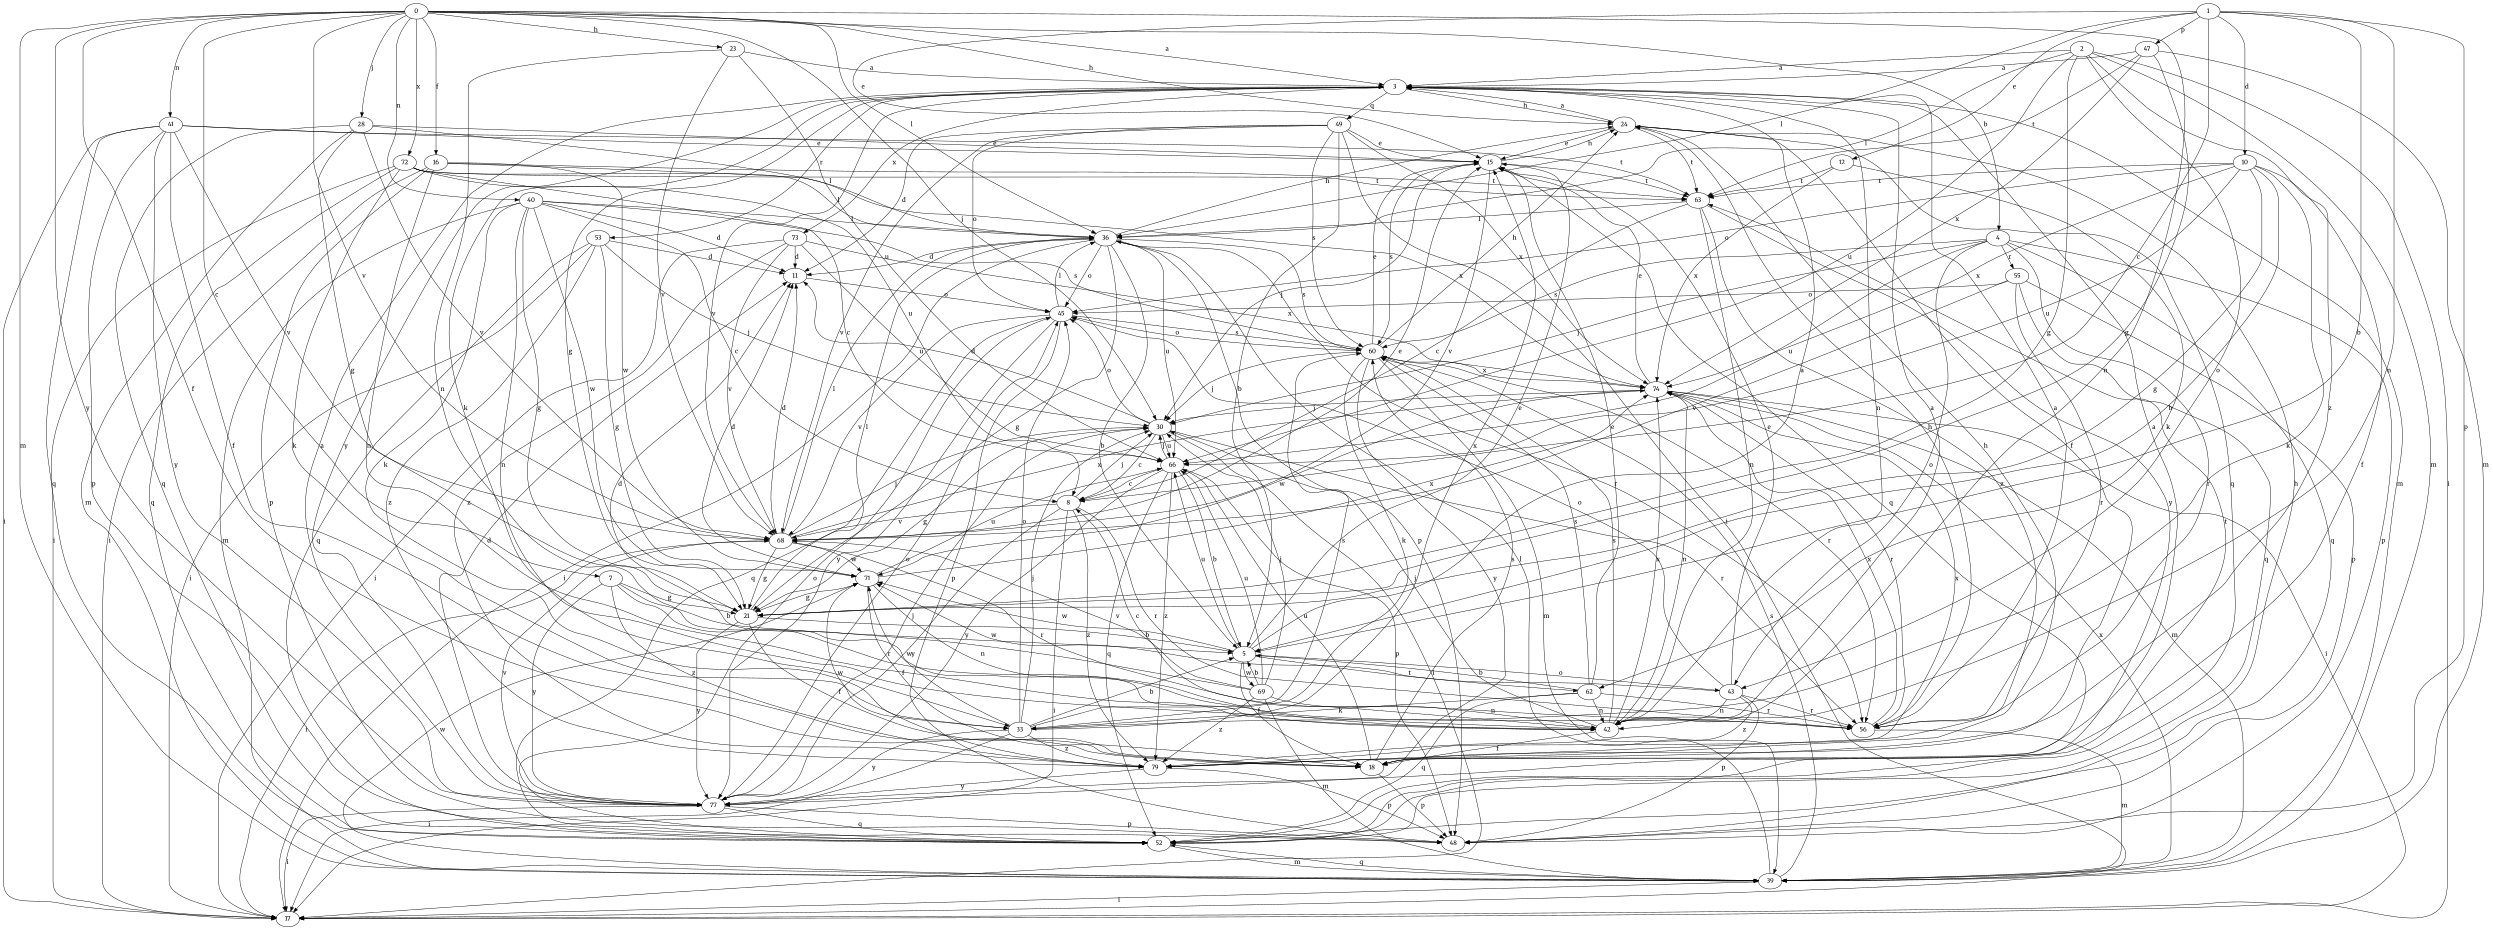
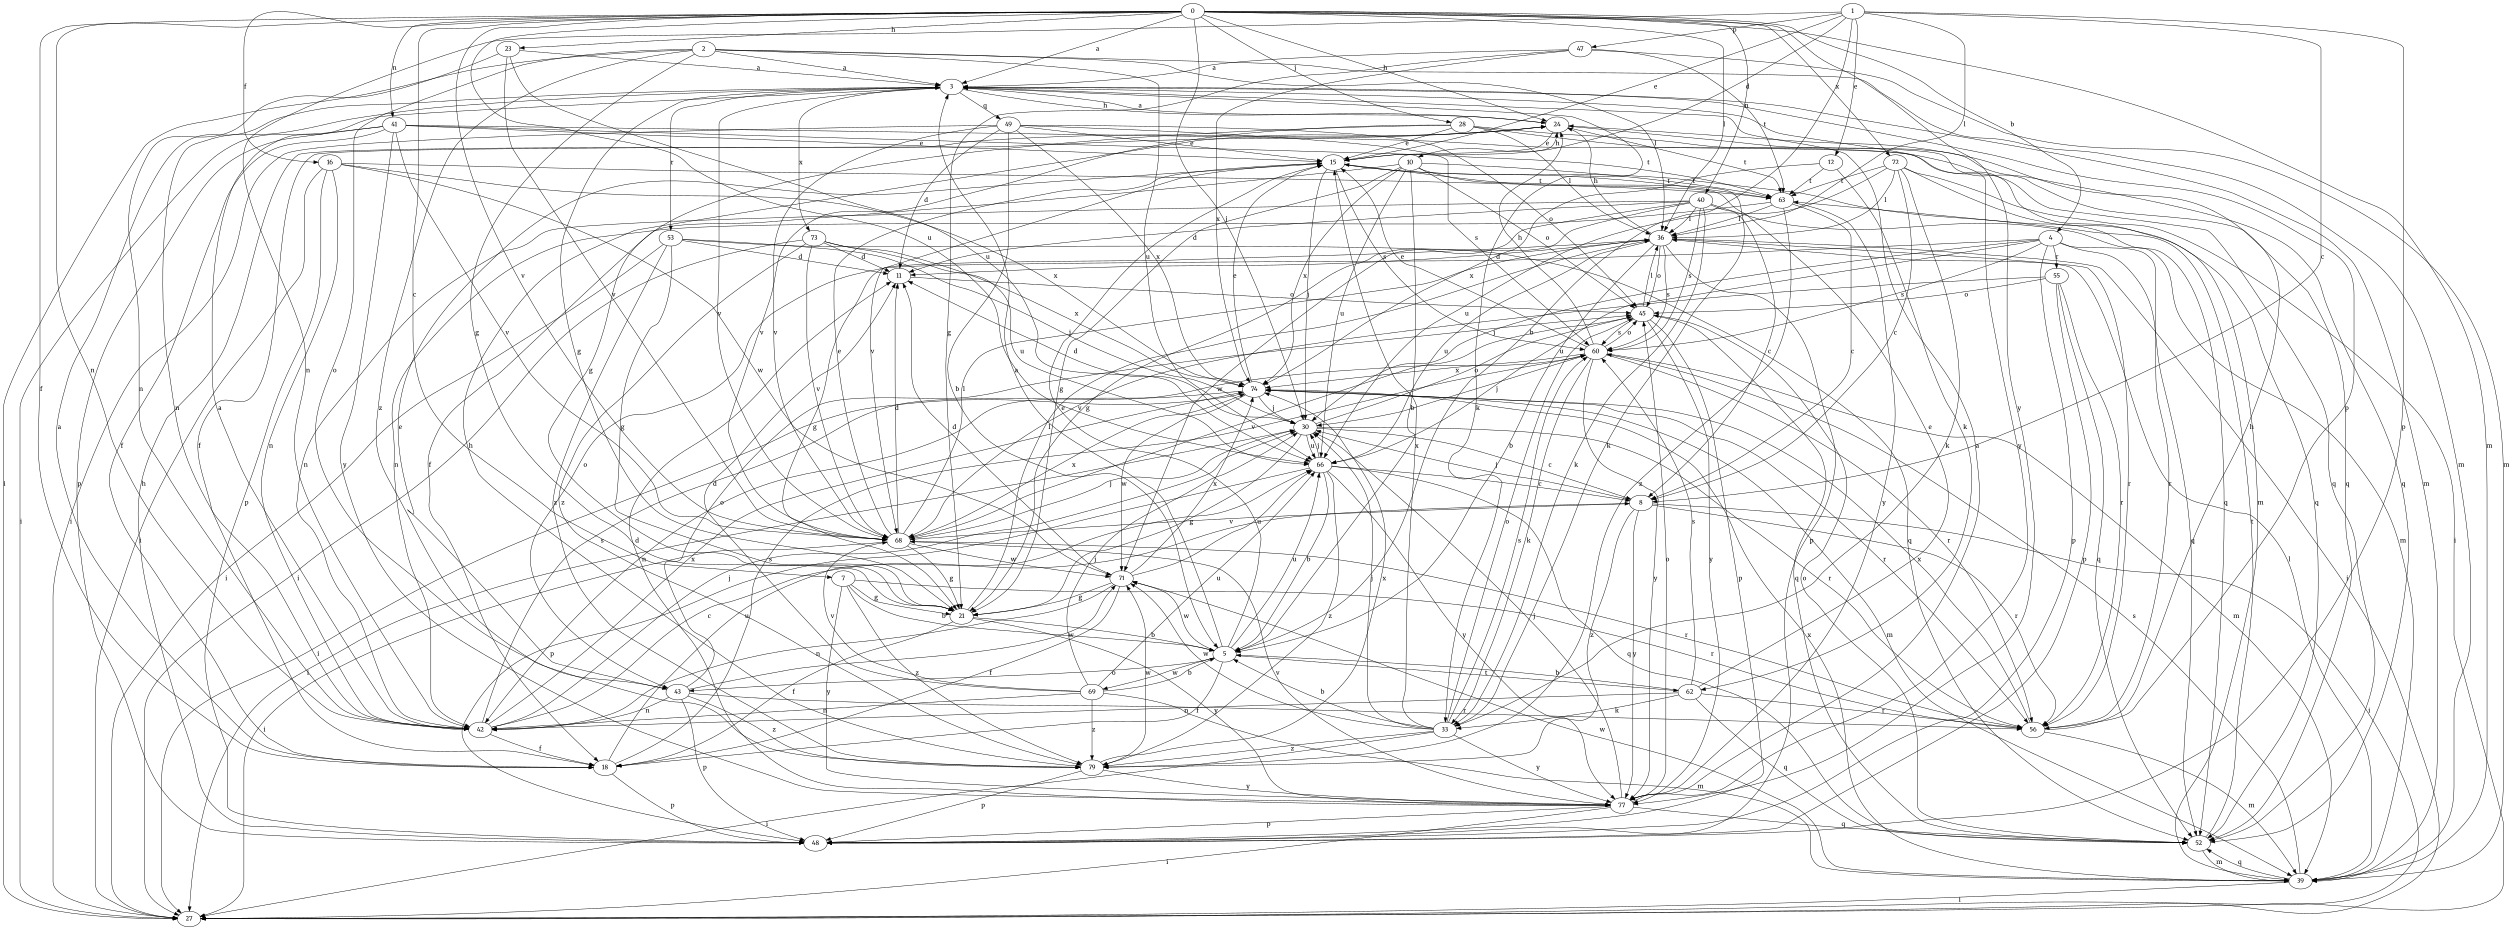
edge "0" -> "66": added, label "u"
edge "56" -> "3": label "a" -> "p"
node "17": label "17" -> "27"
